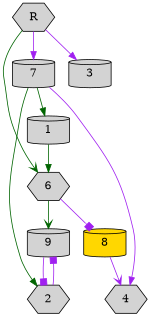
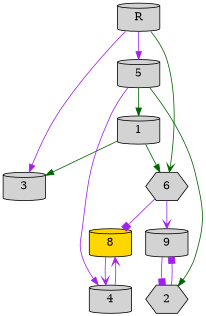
node "R": shape hexagon -> cylinder
node "7": label "7" -> "5"
edge "1" -> "3": added
edge "6" -> "9": color darkgreen -> purple
edge "4" -> "8": added
node "4": shape hexagon -> cylinder
